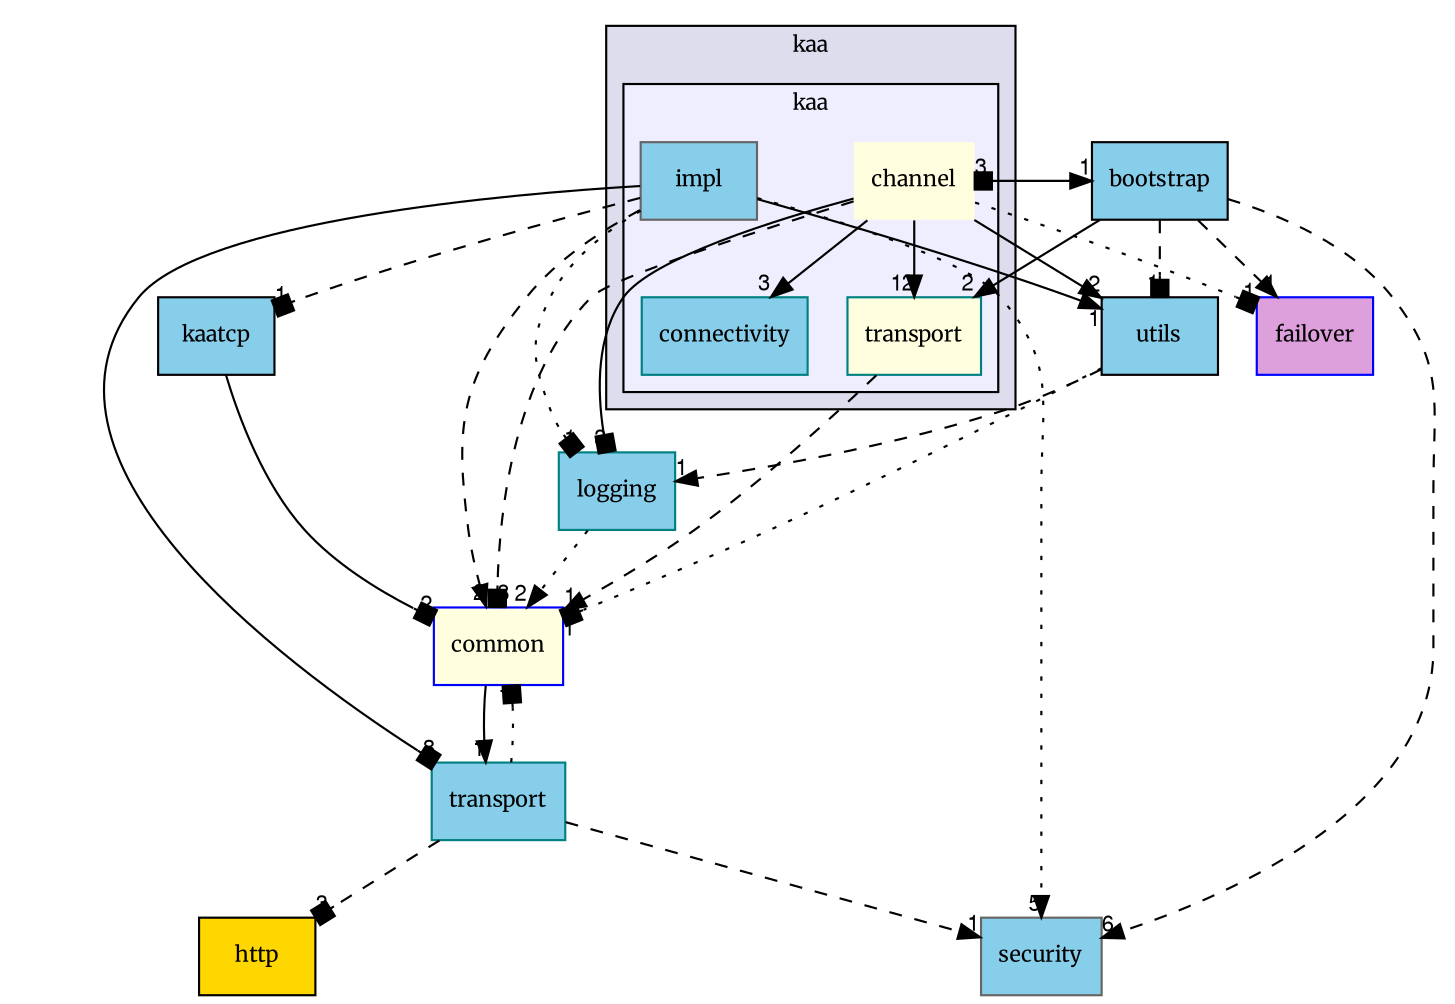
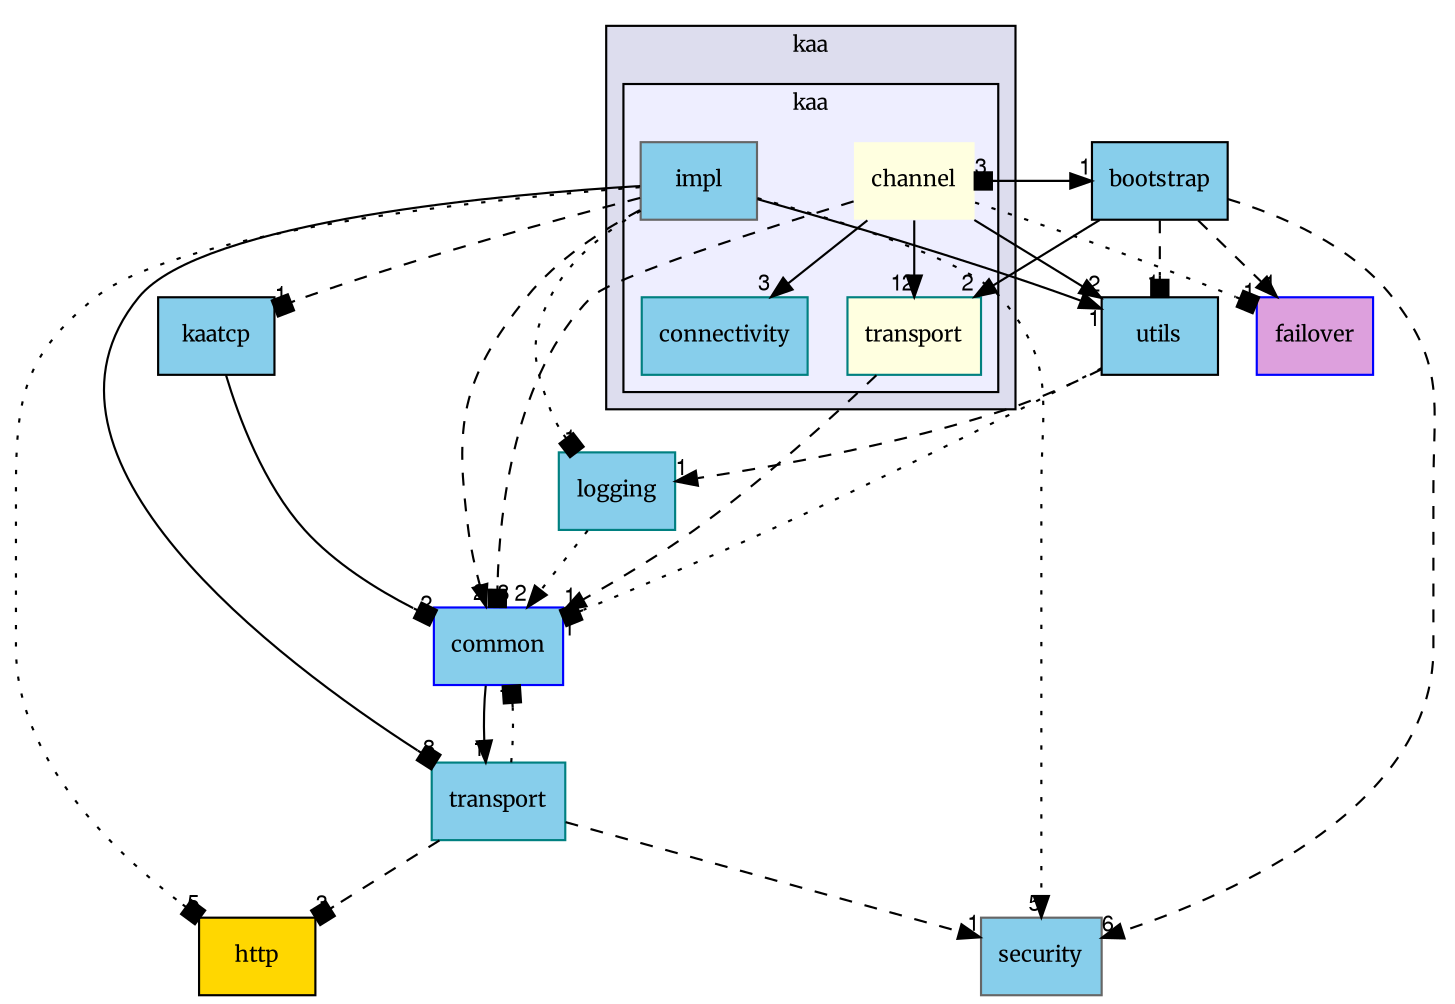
edge "channel" -> "logging": removed
edge "impl" -> "http": added
node "common": fillcolor lightyellow -> skyblue
